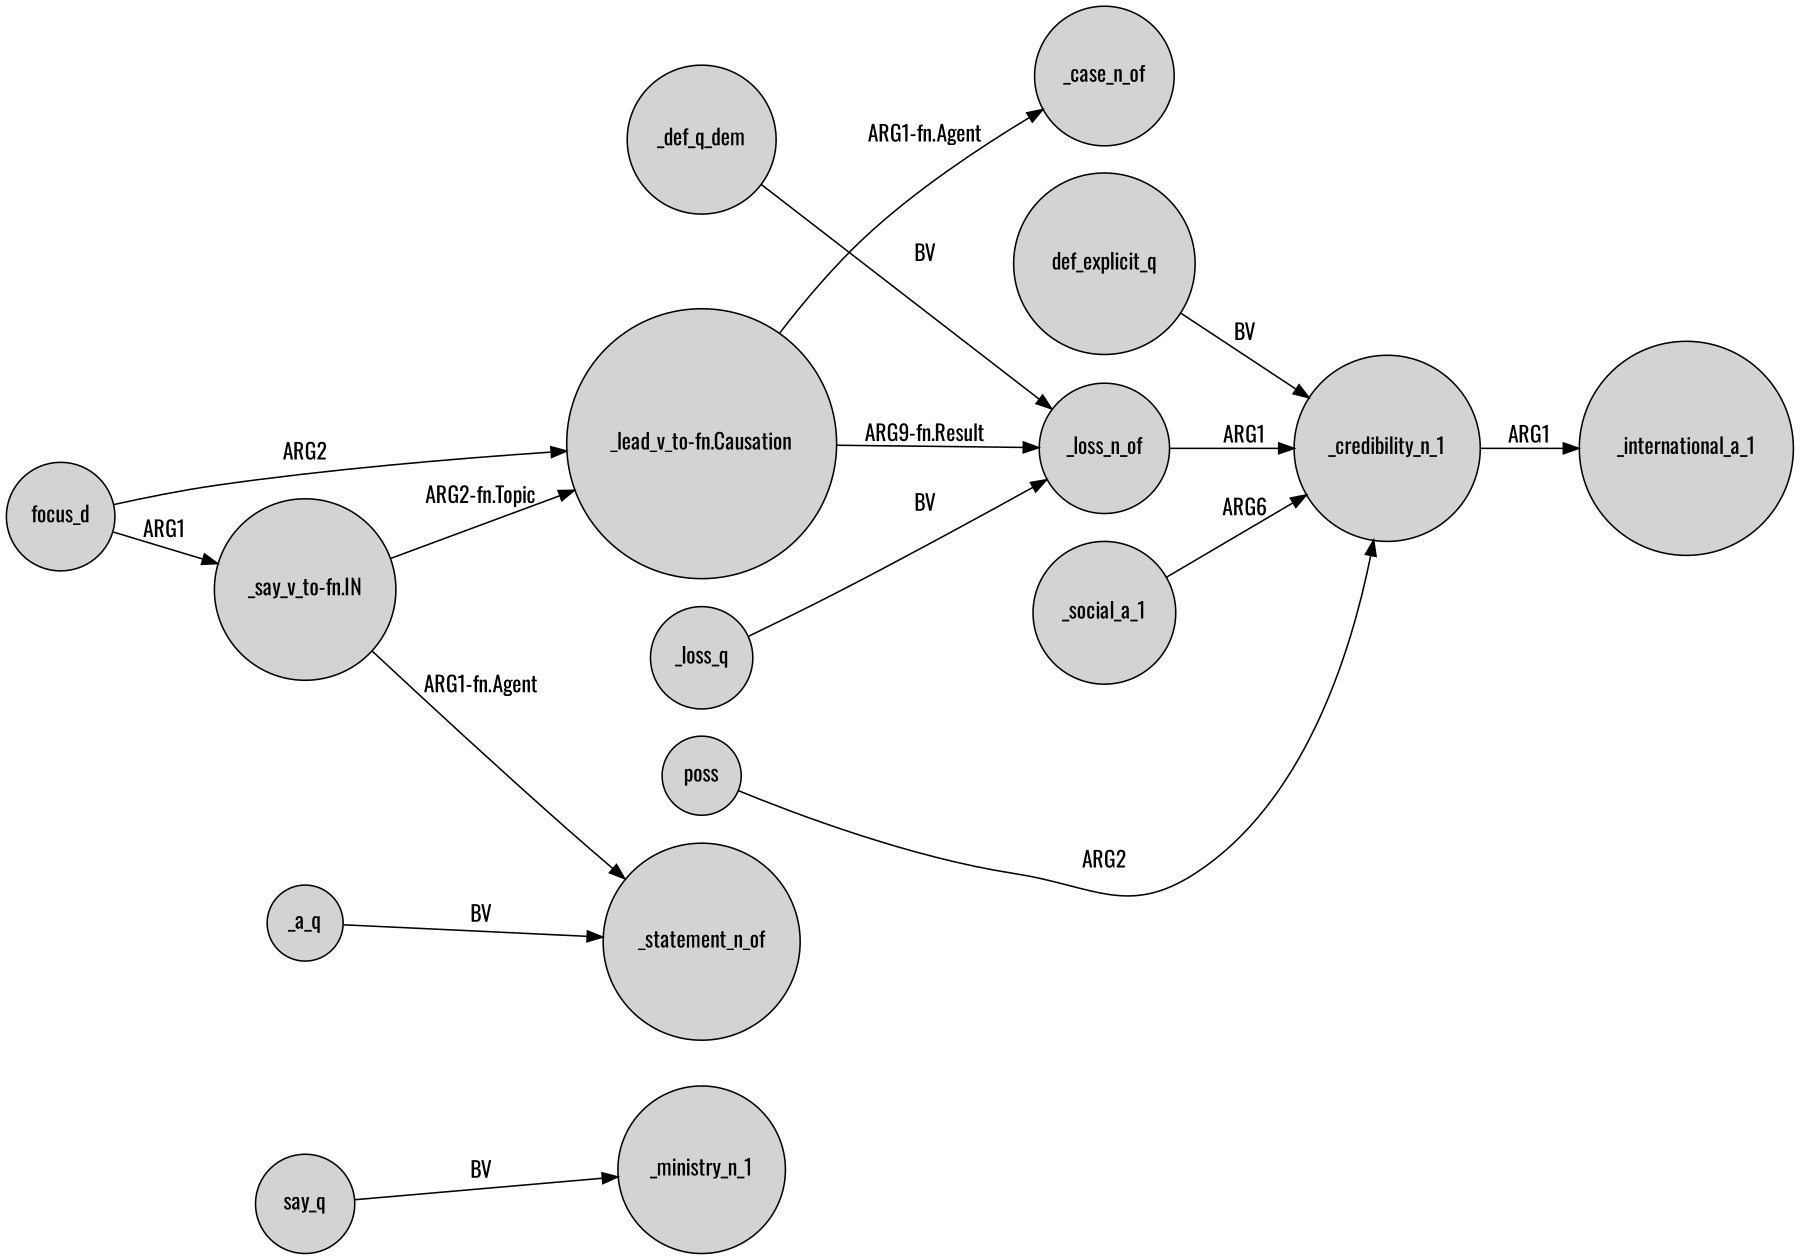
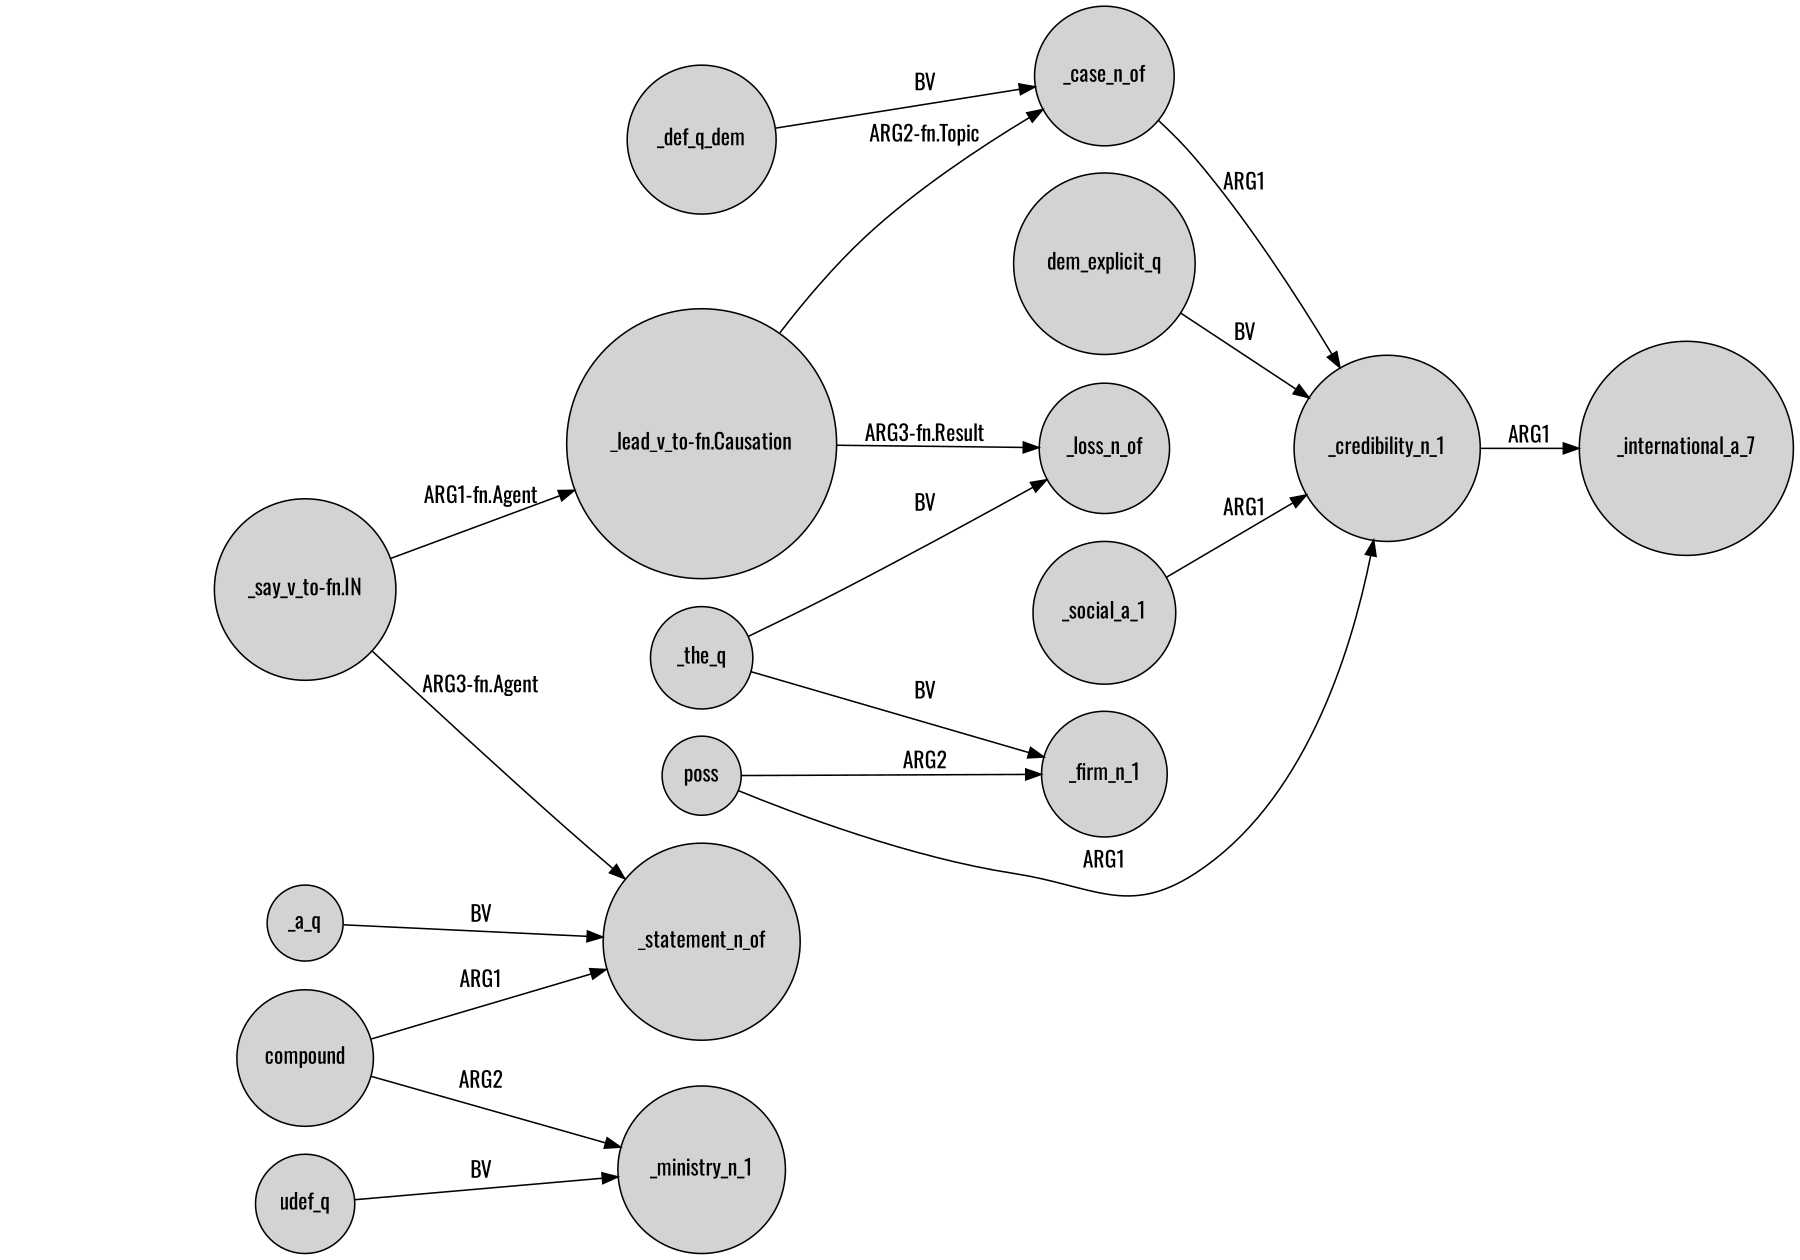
edge "_lead_v_to-fn.Causation" -> "_case_n_of": label "ARG1-fn.Agent" -> "ARG2-fn.Topic"
node "def_explicit_q": label "def_explicit_q" -> "dem_explicit_q"
edge "_def_q_dem" -> "_loss_n_of": now "_def_q_dem" -> "_case_n_of"
edge "_lead_v_to-fn.Causation" -> "_loss_n_of": label "ARG9-fn.Result" -> "ARG3-fn.Result"
edge "_loss_n_of" -> "_credibility_n_1": now "_case_n_of" -> "_credibility_n_1"
node "_international_a_1": label "_international_a_1" -> "_international_a_7"
edge "_say_v_to-fn.IN" -> "_lead_v_to-fn.Causation": label "ARG2-fn.Topic" -> "ARG1-fn.Agent"
edge "_social_a_1" -> "_credibility_n_1": label "ARG6" -> "ARG1"
node "focus_d": removed
node "_loss_q": label "_loss_q" -> "_the_q"
edge "_say_v_to-fn.IN" -> "_statement_n_of": label "ARG1-fn.Agent" -> "ARG3-fn.Agent"
node "_firm_n_1": added
edge "poss" -> "_credibility_n_1": label "ARG2" -> "ARG1"
node "compound": added
node "say_q": label "say_q" -> "udef_q"
